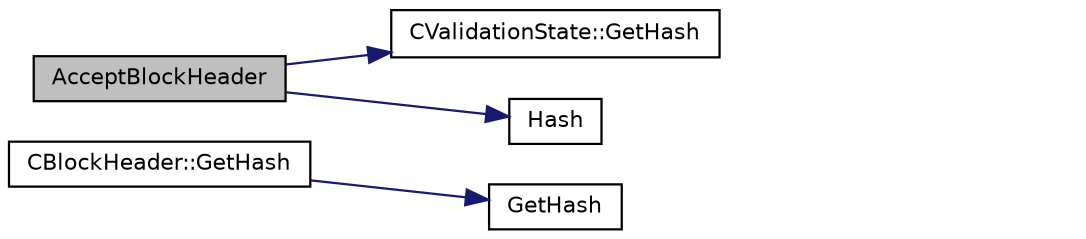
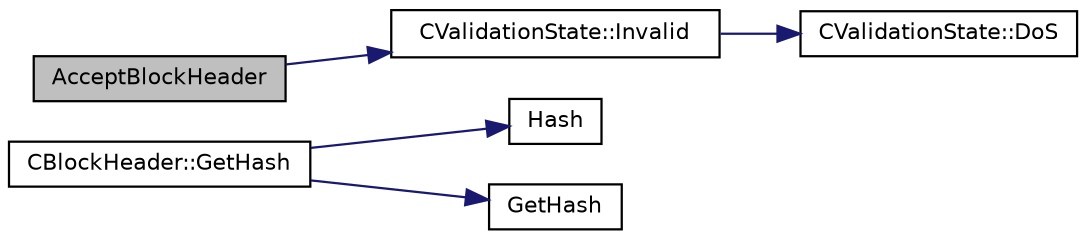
node "CValidationState::GetHash": label "CValidationState::GetHash" -> "CValidationState::Invalid"
node "CValidationState::DoS": added
edge "AcceptBlockHeader" -> "Hash": now "CBlockHeader::GetHash" -> "Hash"
